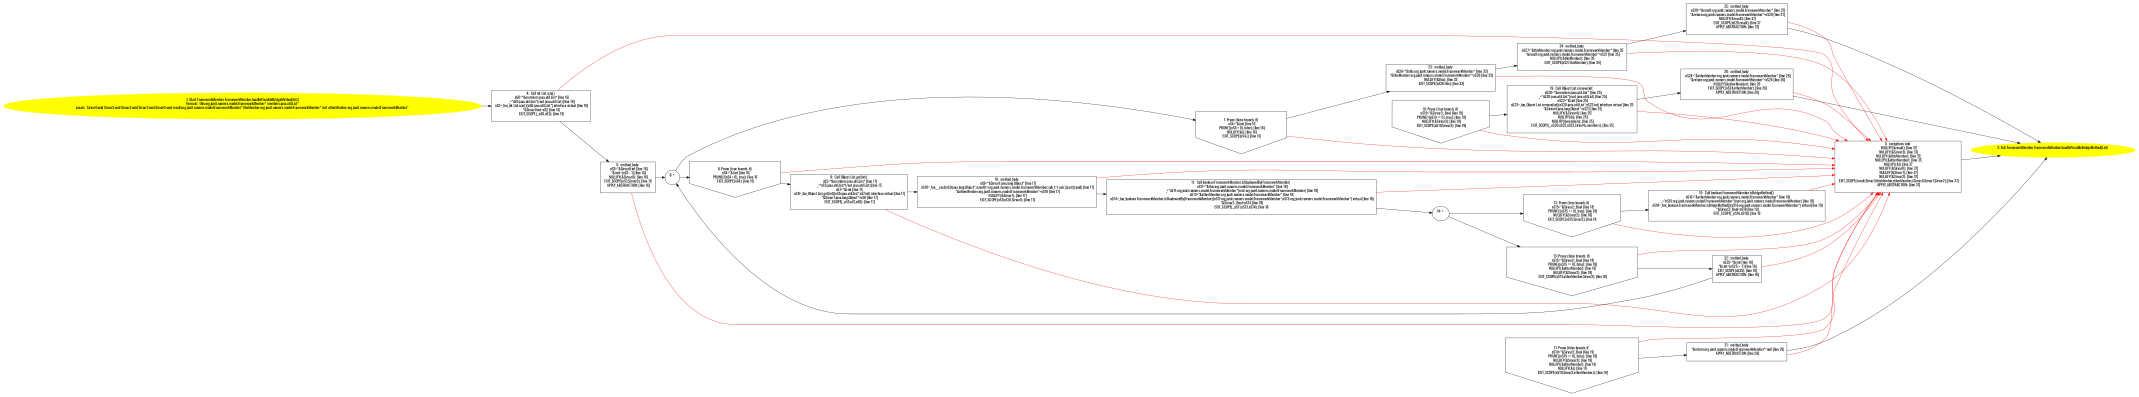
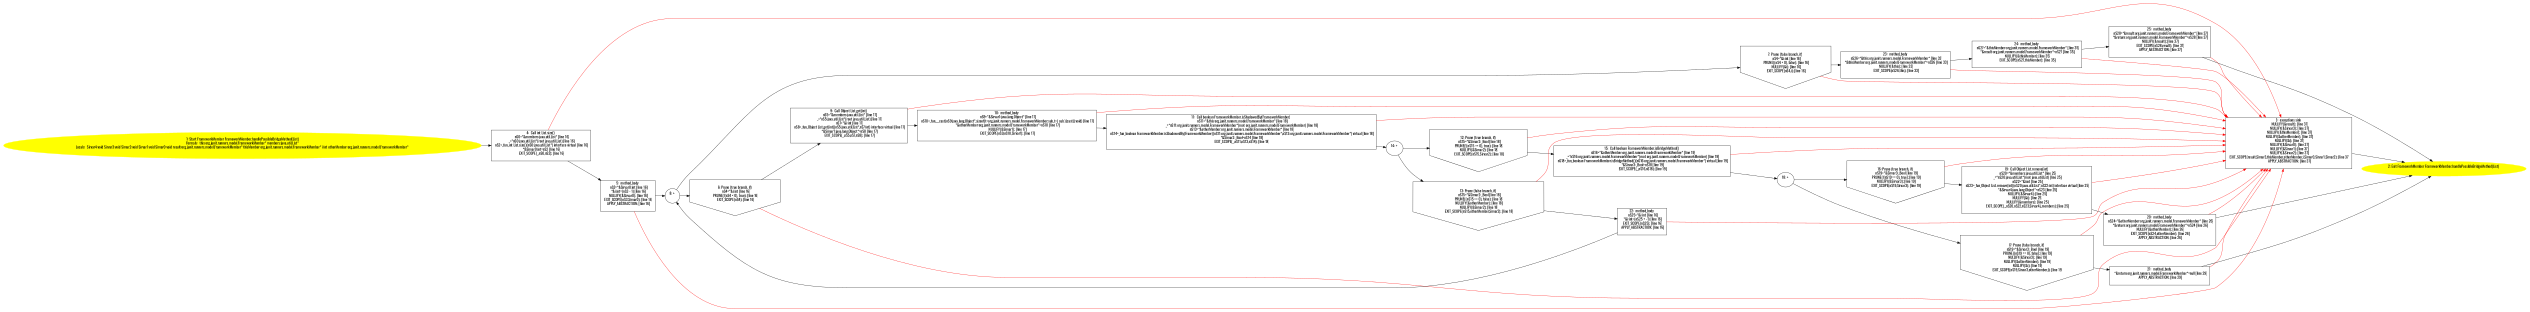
node "18: +": added
